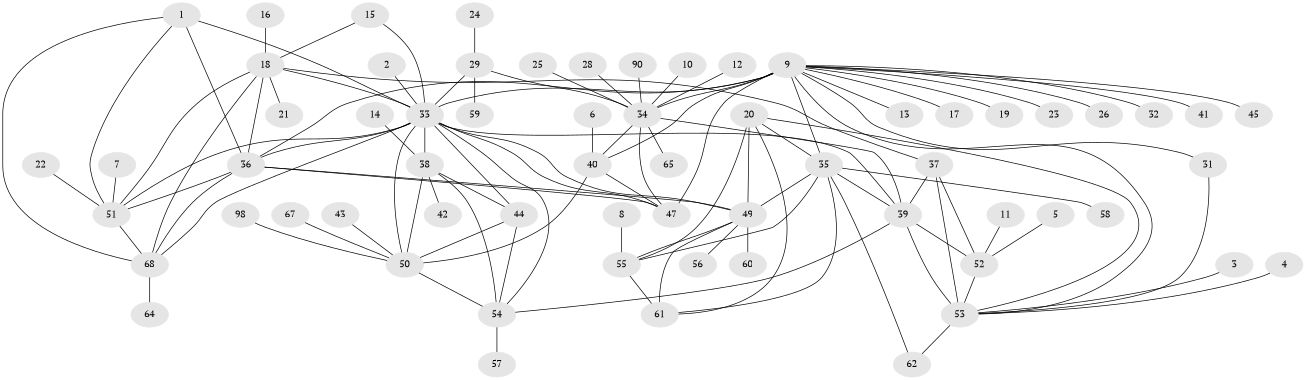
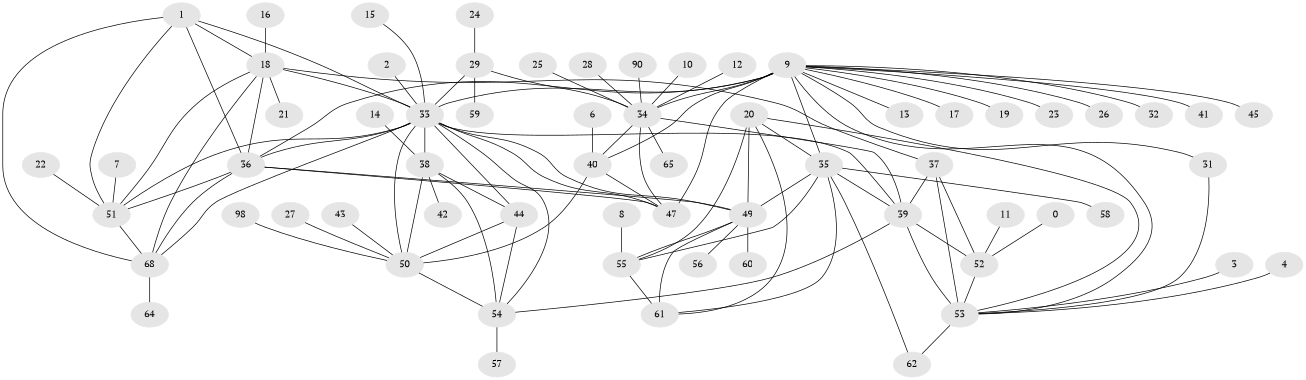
edge "15" -- "18": now "1" -- "18"
node "67": label "67" -> "27"
node "5": label "5" -> "0"
